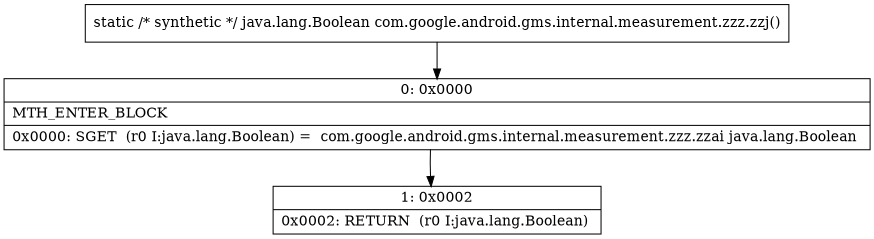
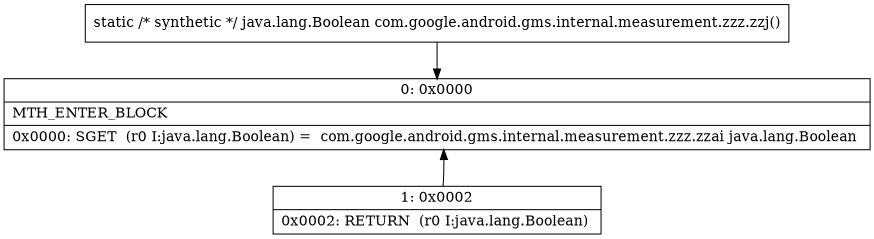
edge "0: 0x0000" -> "1: 0x0002": reversed
